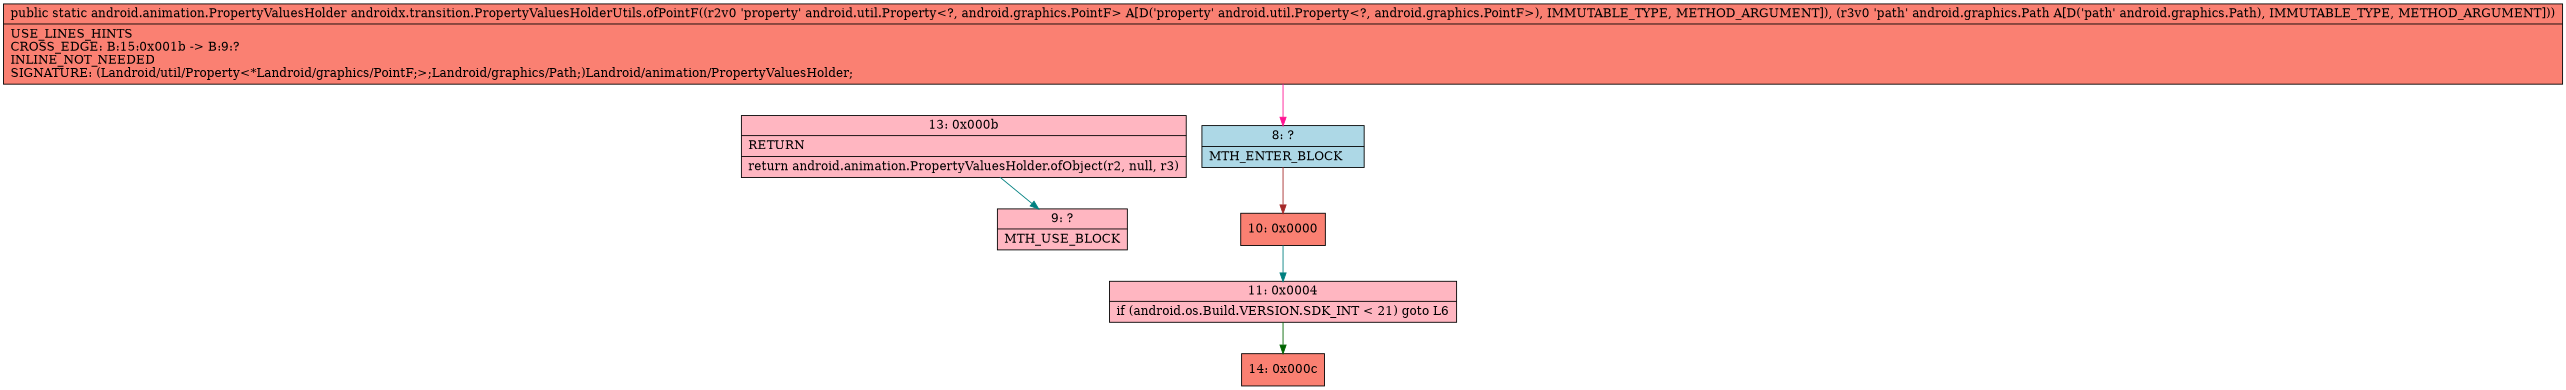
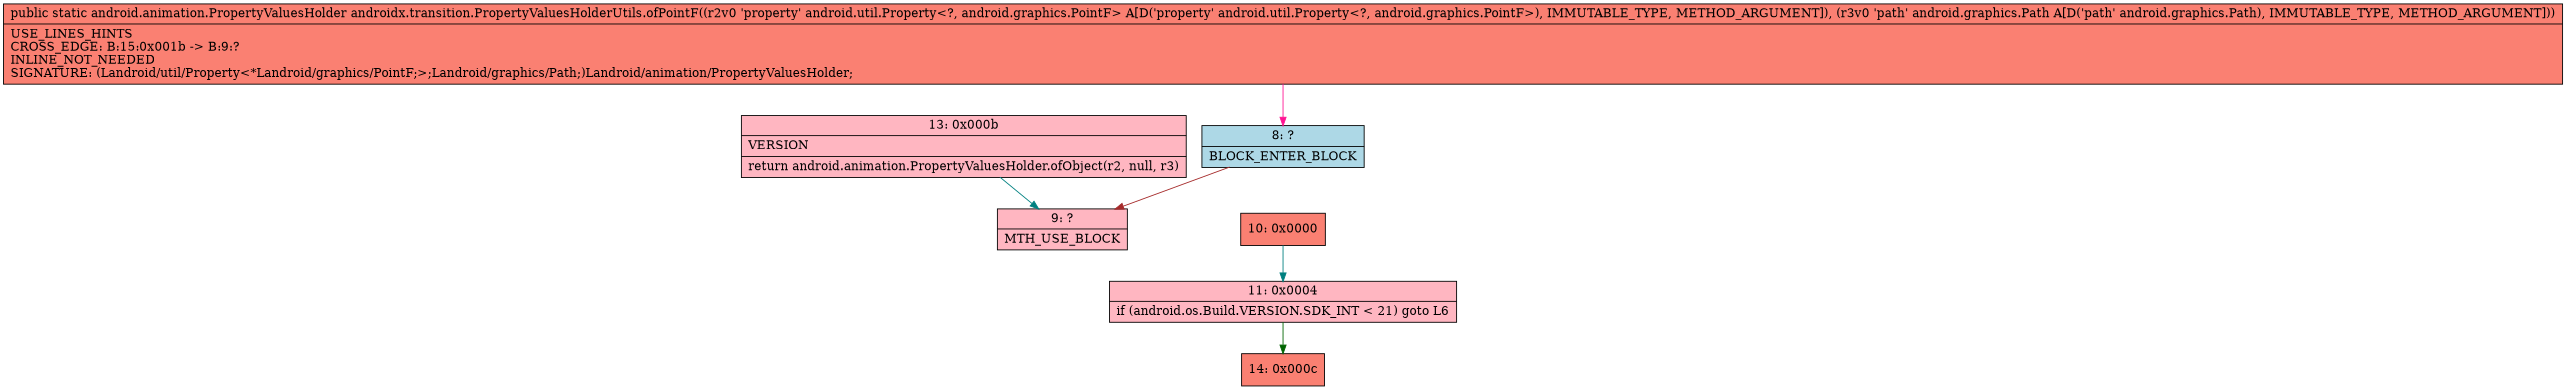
node "13: 0x000b": text "RETURN" -> "VERSION"
node "8: ?": text "MTH_ENTER_BLOCK" -> "BLOCK_ENTER_BLOCK"
edge "8: ?" -> "10: 0x0000": now "8: ?" -> "9: ?"
